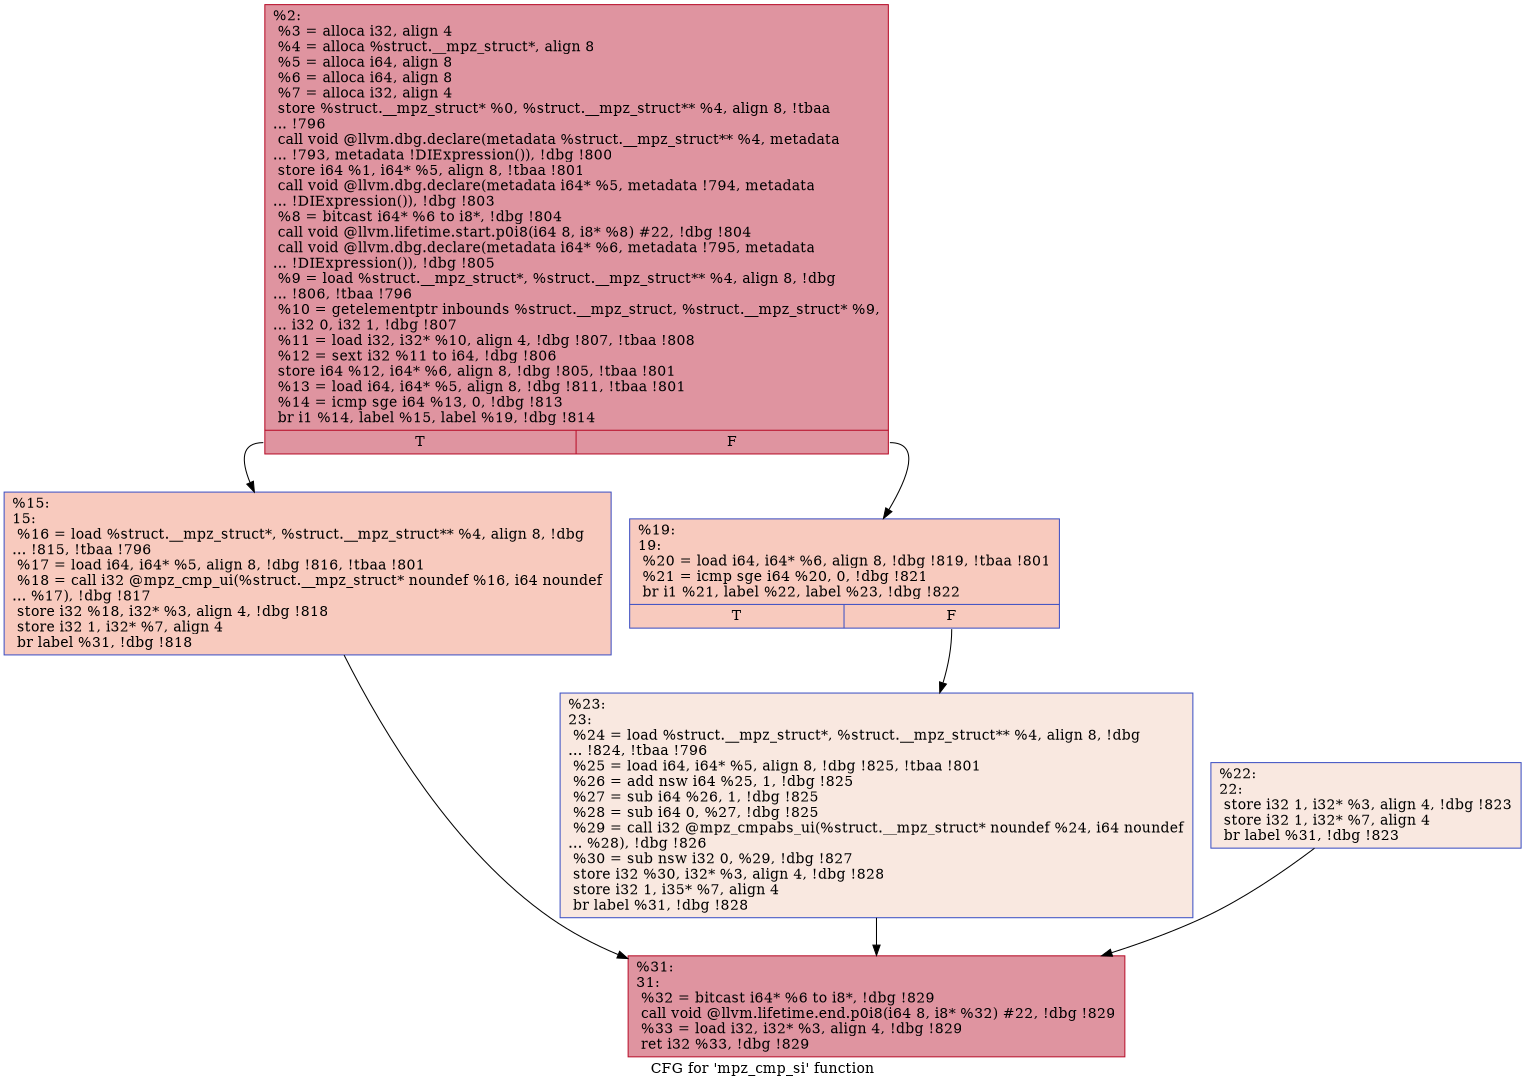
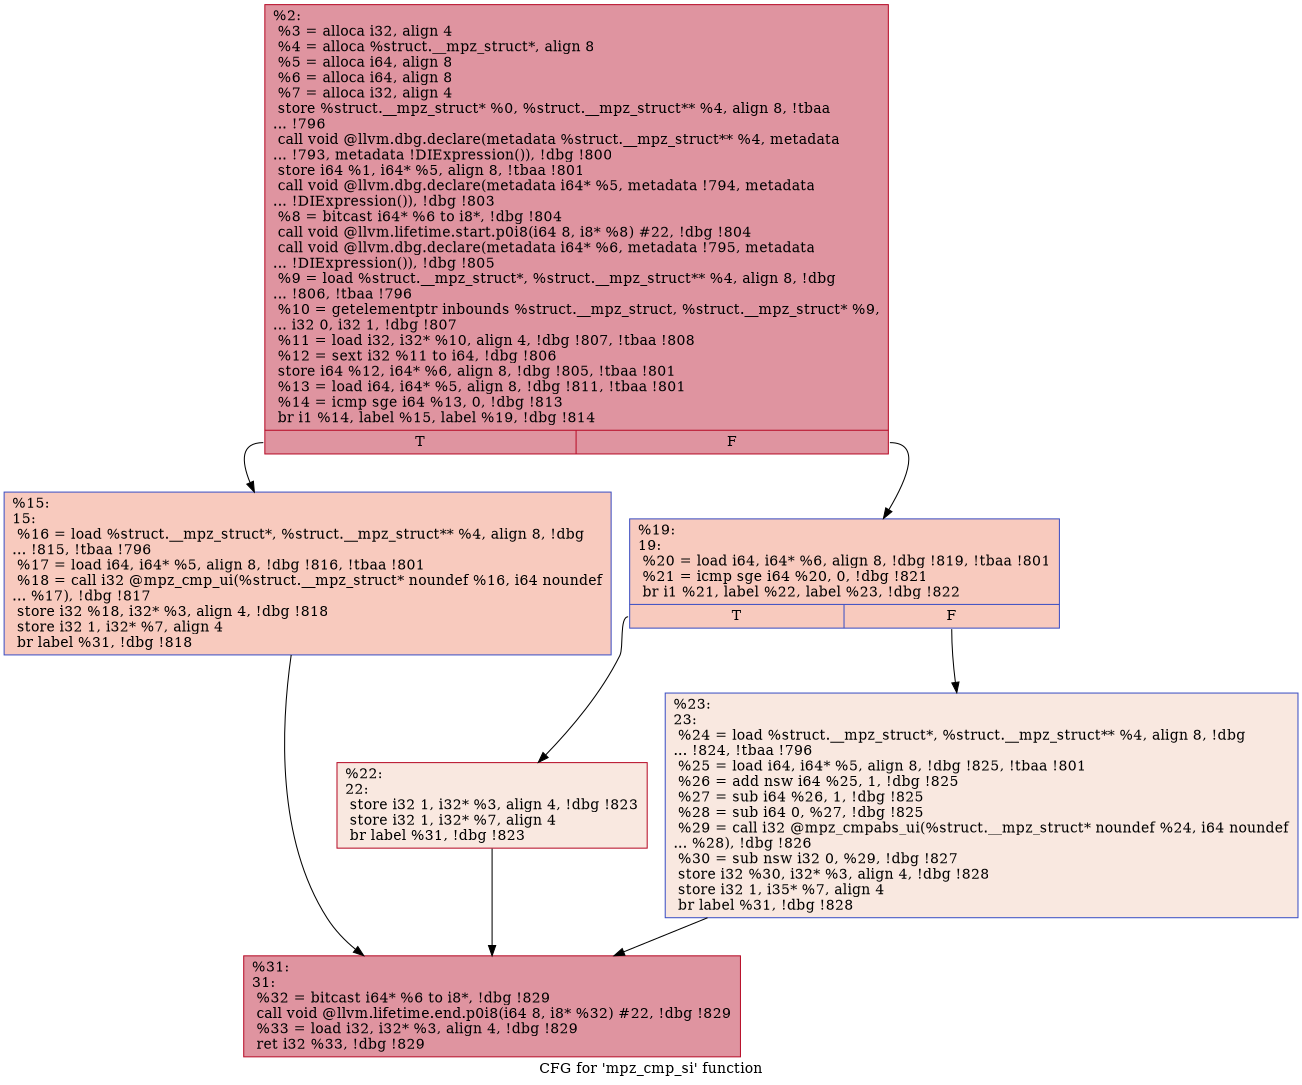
edge "%19:" -> "%22:": added
node "%22:": color #3d50c3ff -> #b70d28ff
